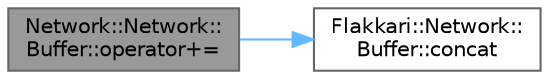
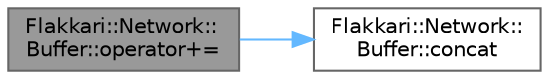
node "Network::Network:: Buffer::operator+=": label "Network::Network:: Buffer::operator+=" -> "Flakkari::Network:: Buffer::operator+="
